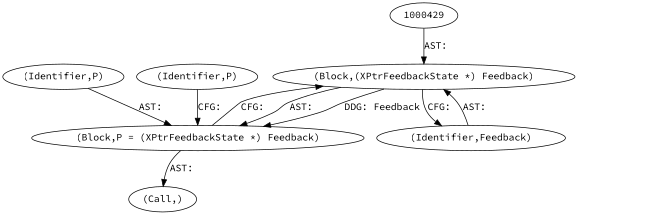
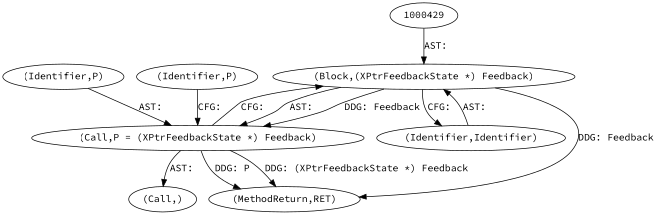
node "(Block,P = (XPtrFeedbackState *) Feedback)": label "(Block,P = (XPtrFeedbackState *) Feedback)" -> "(Call,P = (XPtrFeedbackState *) Feedback)"
node "(Identifier,Feedback)": label "(Identifier,Feedback)" -> "(Identifier,Identifier)"
node "(MethodReturn,RET)": added
